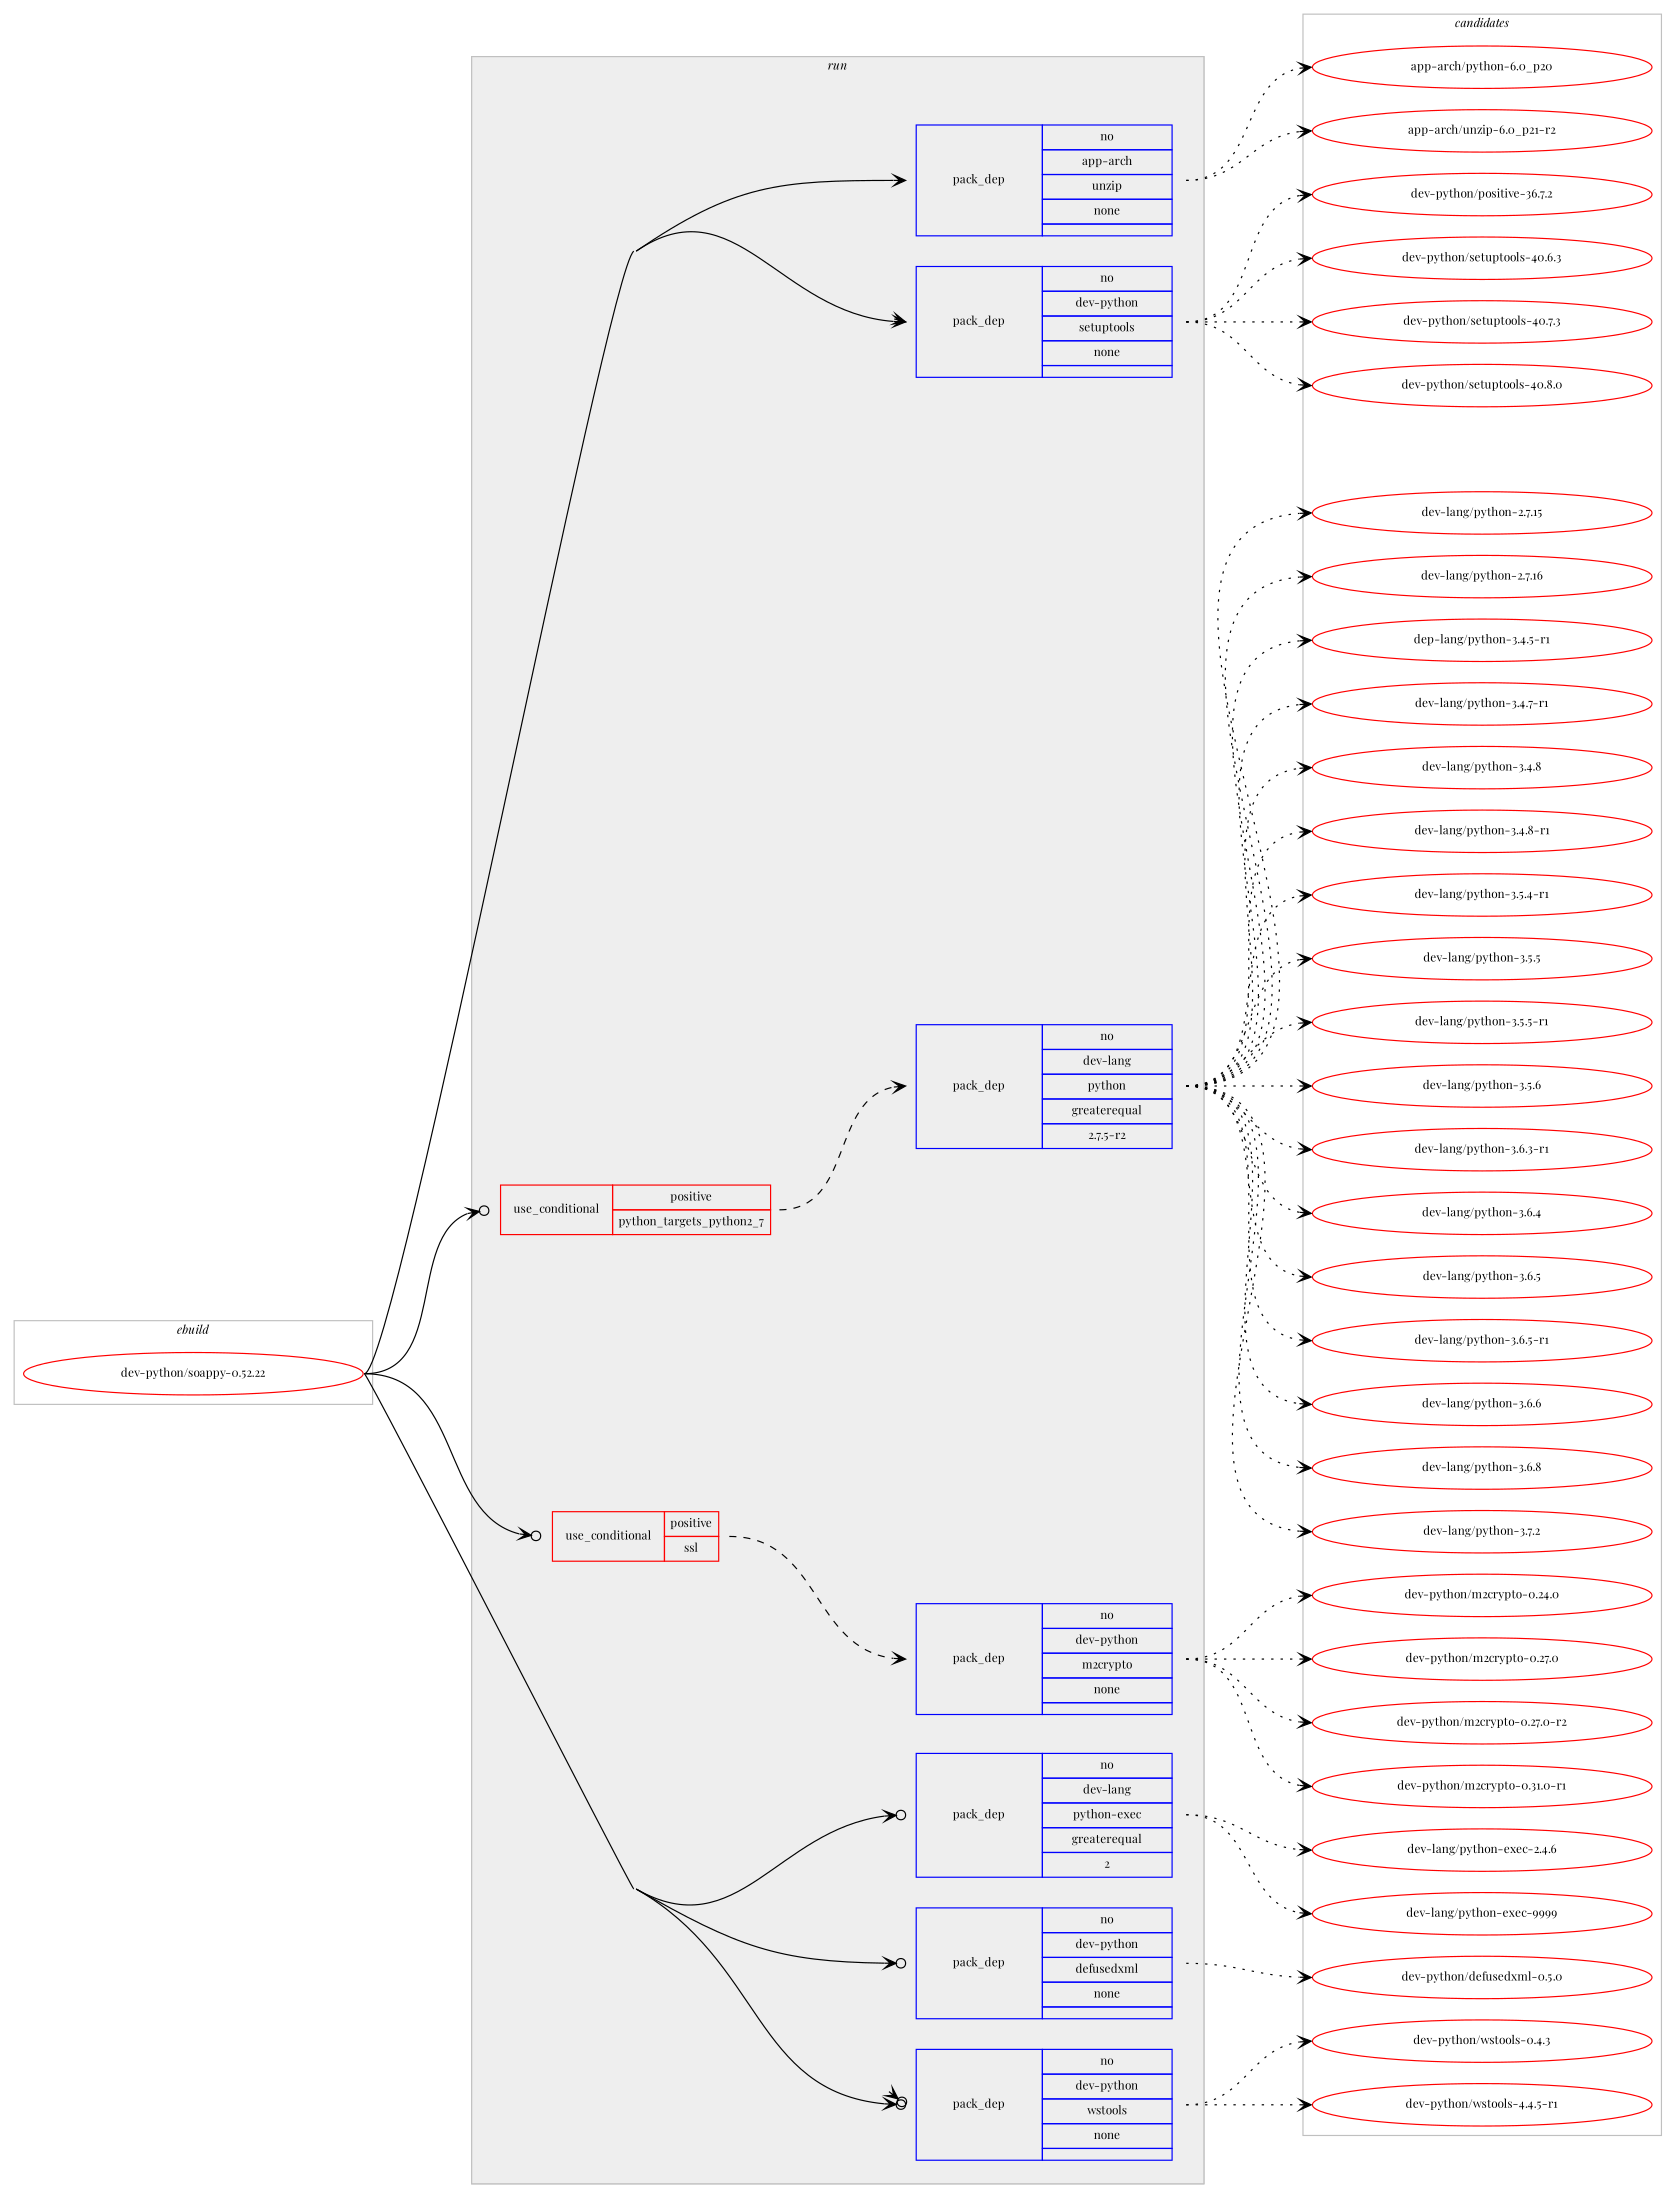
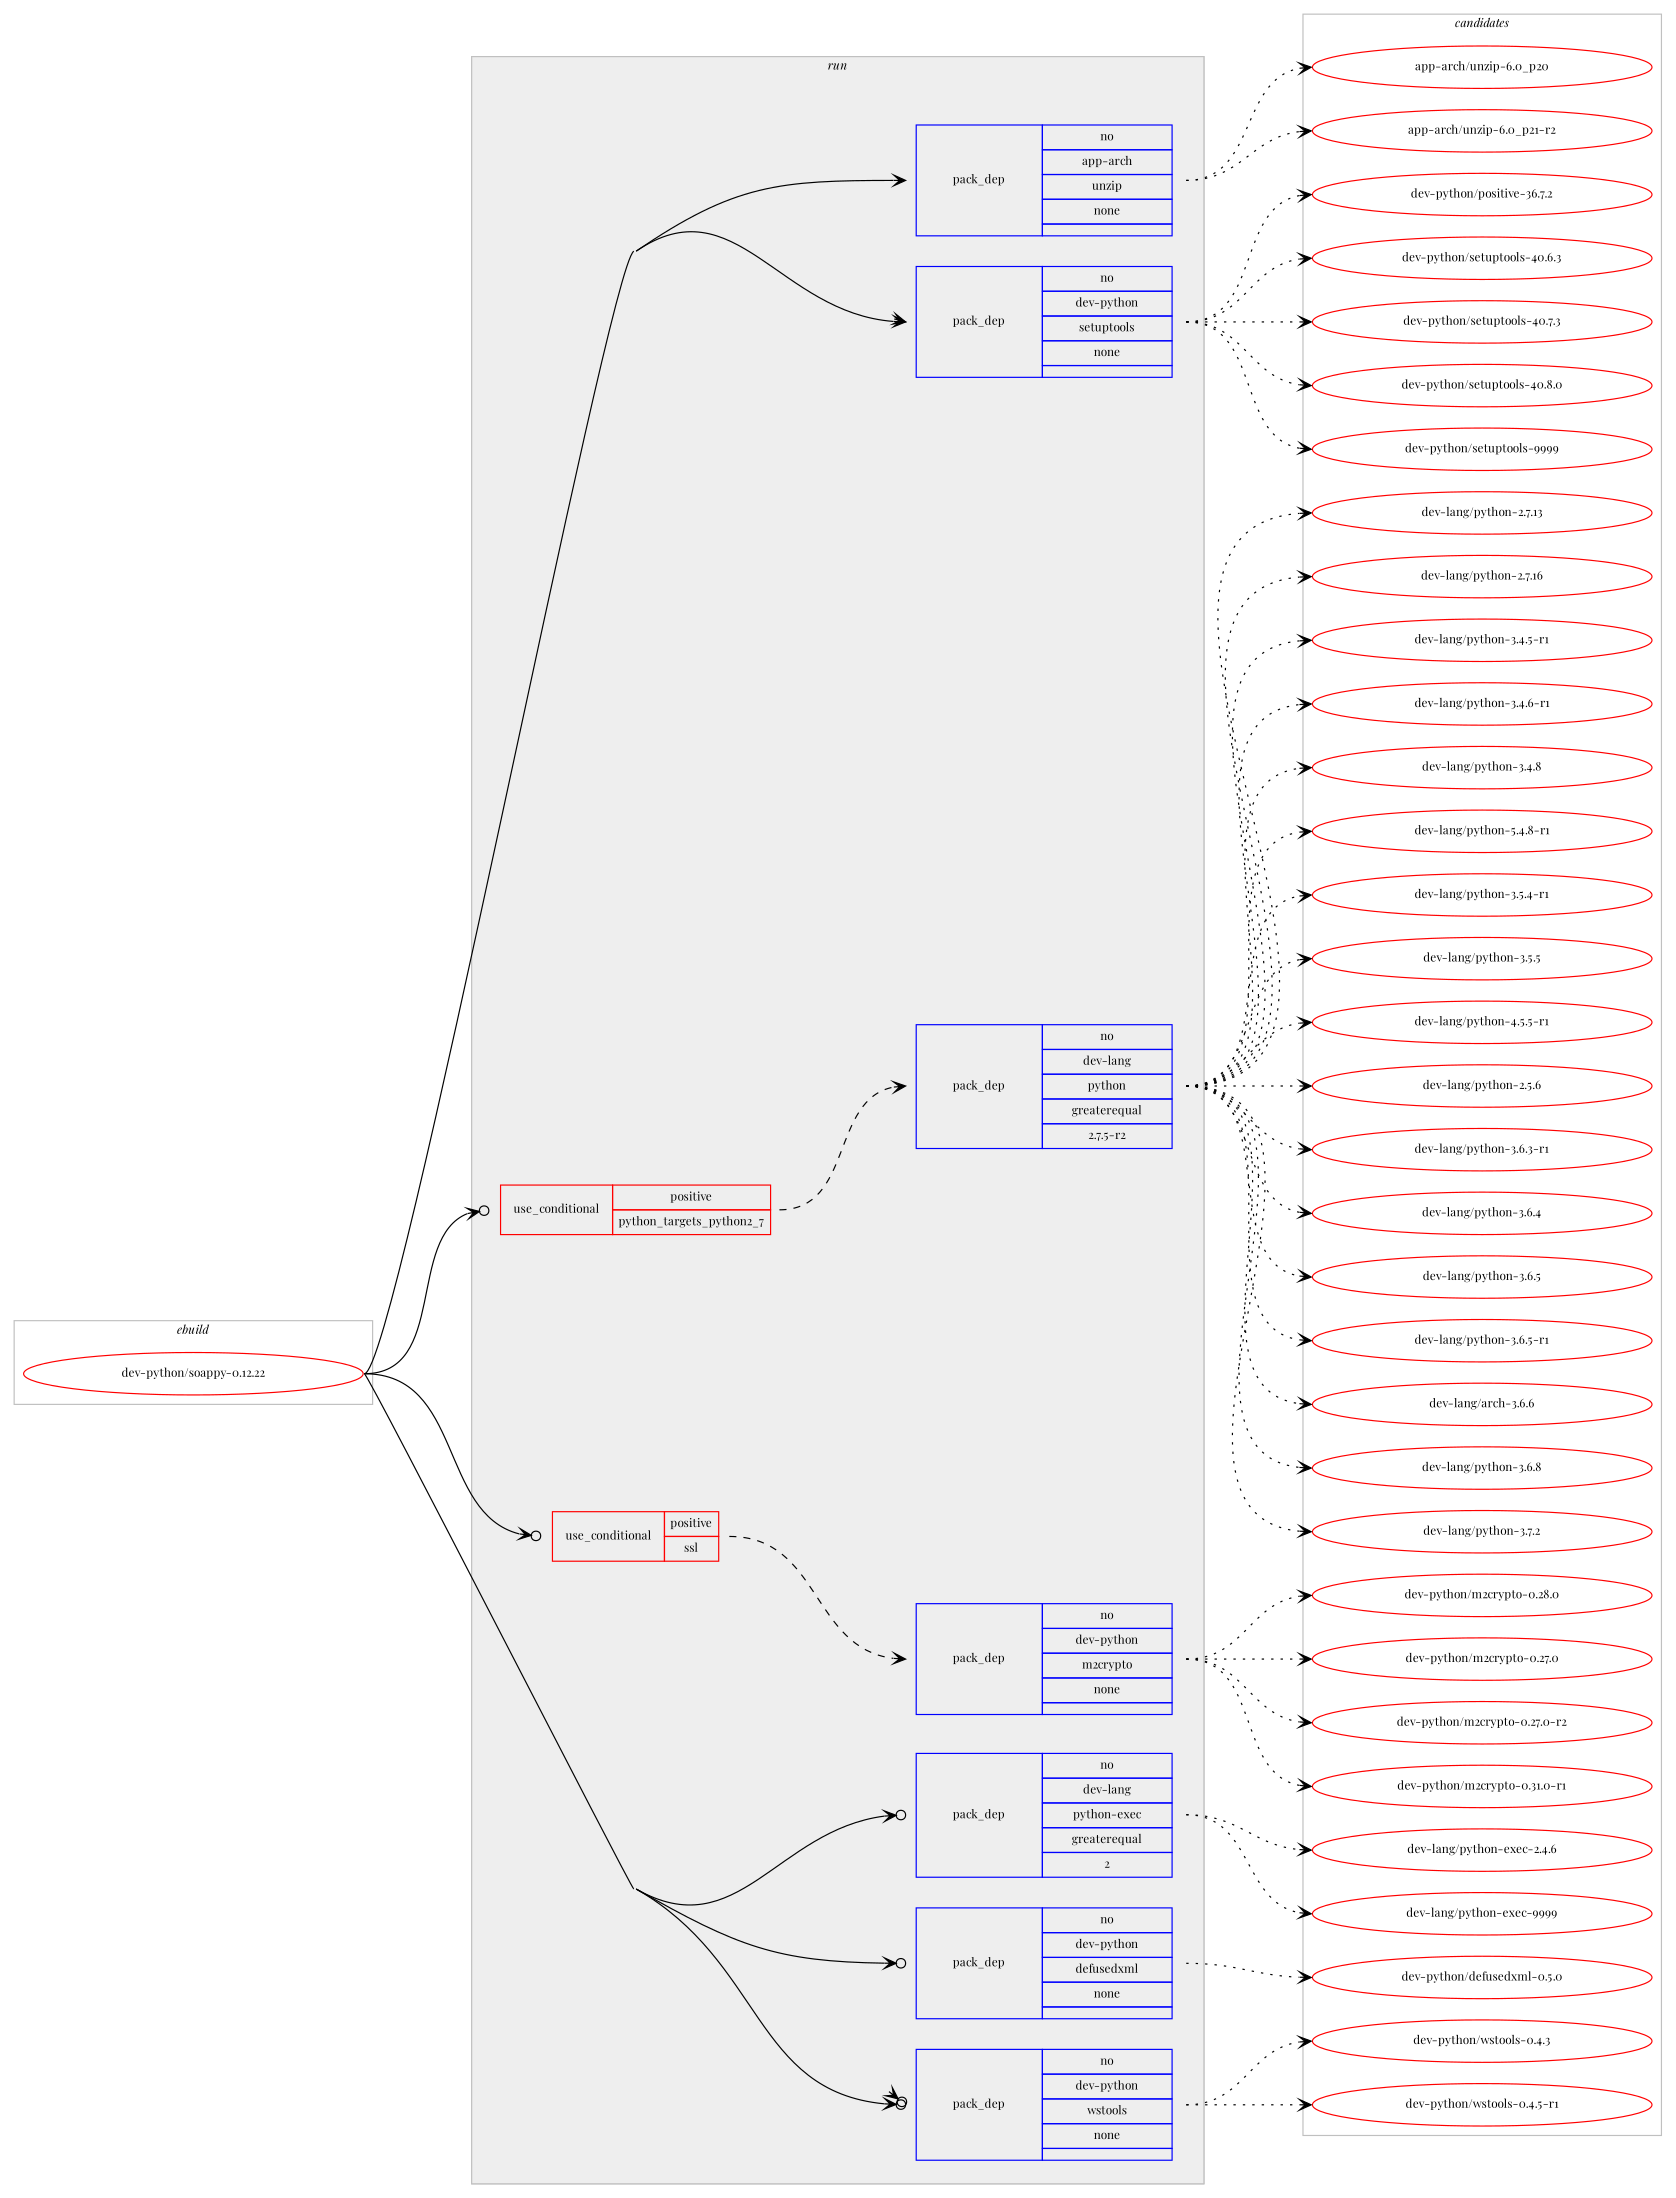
node "app-arch/python-6.0_p20": label "app-arch/python-6.0_p20" -> "app-arch/unzip-6.0_p20"
node "dev-python/setuptools-9999": added
node "dev-lang/python-2.7.15": label "dev-lang/python-2.7.15" -> "dev-lang/python-2.7.13"
node "dep-lang/python-3.4.5-r1": label "dep-lang/python-3.4.5-r1" -> "dev-lang/python-3.4.5-r1"
node "dev-lang/python-3.4.7-r1": label "dev-lang/python-3.4.7-r1" -> "dev-lang/python-3.4.6-r1"
node "dev-lang/python-3.4.8-r1": label "dev-lang/python-3.4.8-r1" -> "dev-lang/python-5.4.8-r1"
node "dev-lang/python-3.5.5-r1": label "dev-lang/python-3.5.5-r1" -> "dev-lang/python-4.5.5-r1"
node "dev-lang/python-3.5.6": label "dev-lang/python-3.5.6" -> "dev-lang/python-2.5.6"
node "dev-python/soappy-0.52.22": label "dev-python/soappy-0.52.22" -> "dev-python/soappy-0.12.22"
node "dev-lang/python-3.6.6": label "dev-lang/python-3.6.6" -> "dev-lang/arch-3.6.6"
node "dev-python/m2crypto-0.24.0": label "dev-python/m2crypto-0.24.0" -> "dev-python/m2crypto-0.28.0"
node "dev-python/wstools-4.4.5-r1": label "dev-python/wstools-4.4.5-r1" -> "dev-python/wstools-0.4.5-r1"
